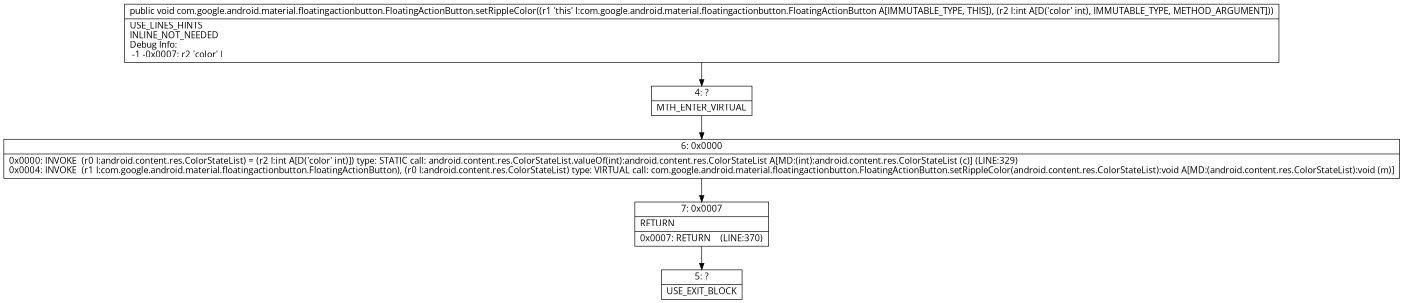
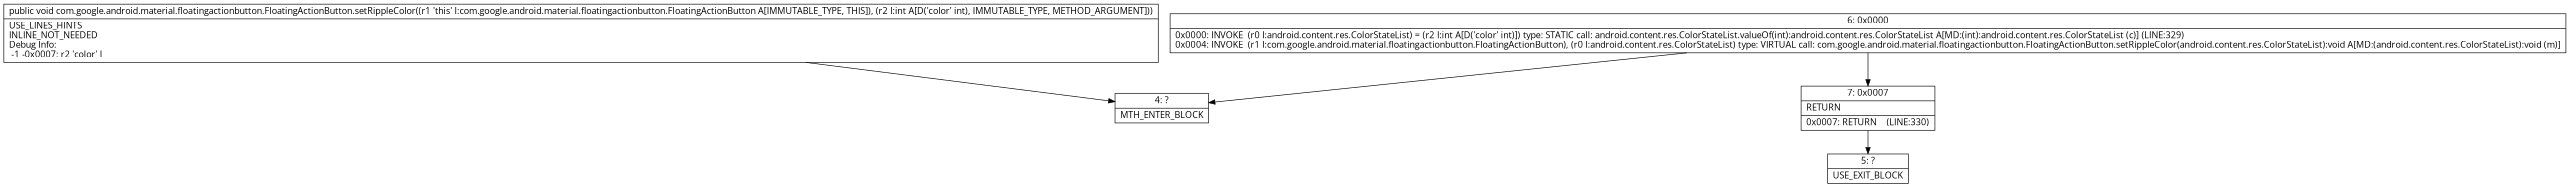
node "4: ?": text "MTH_ENTER_VIRTUAL" -> "MTH_ENTER_BLOCK"
edge "4: ?" -> "6: 0x0000": reversed
node "7: 0x0007": text "0x0007: RETURN    (LINE:370)" -> "0x0007: RETURN    (LINE:330)"
